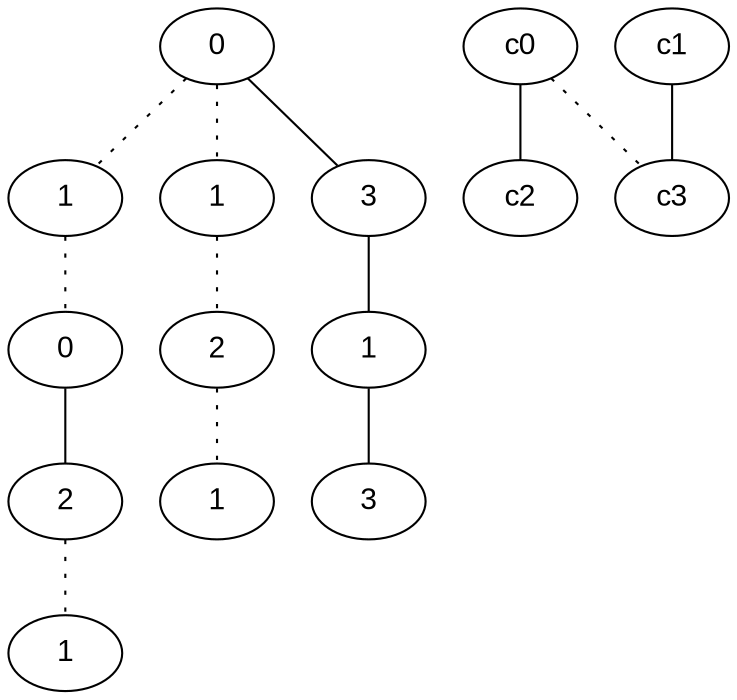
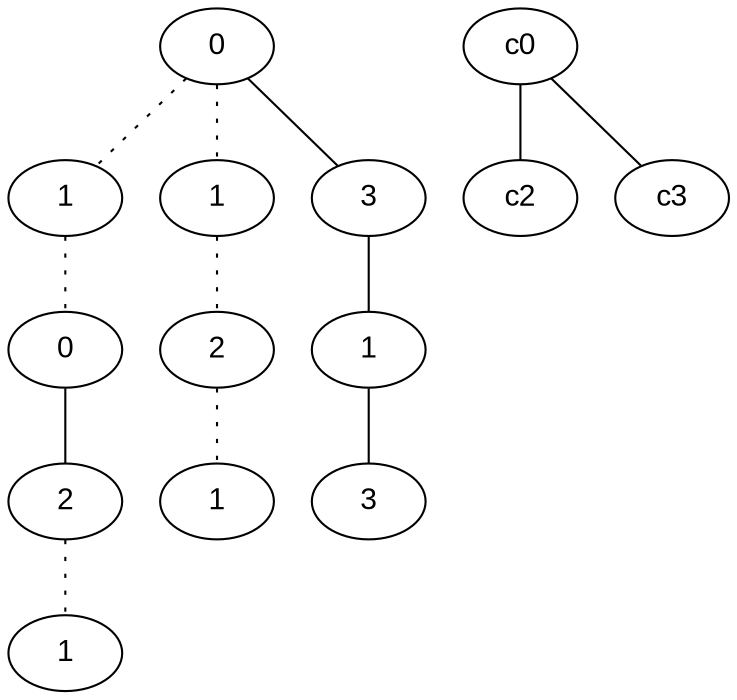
node "c1": removed
edge "c0" -- "c3": style dotted -> solid
